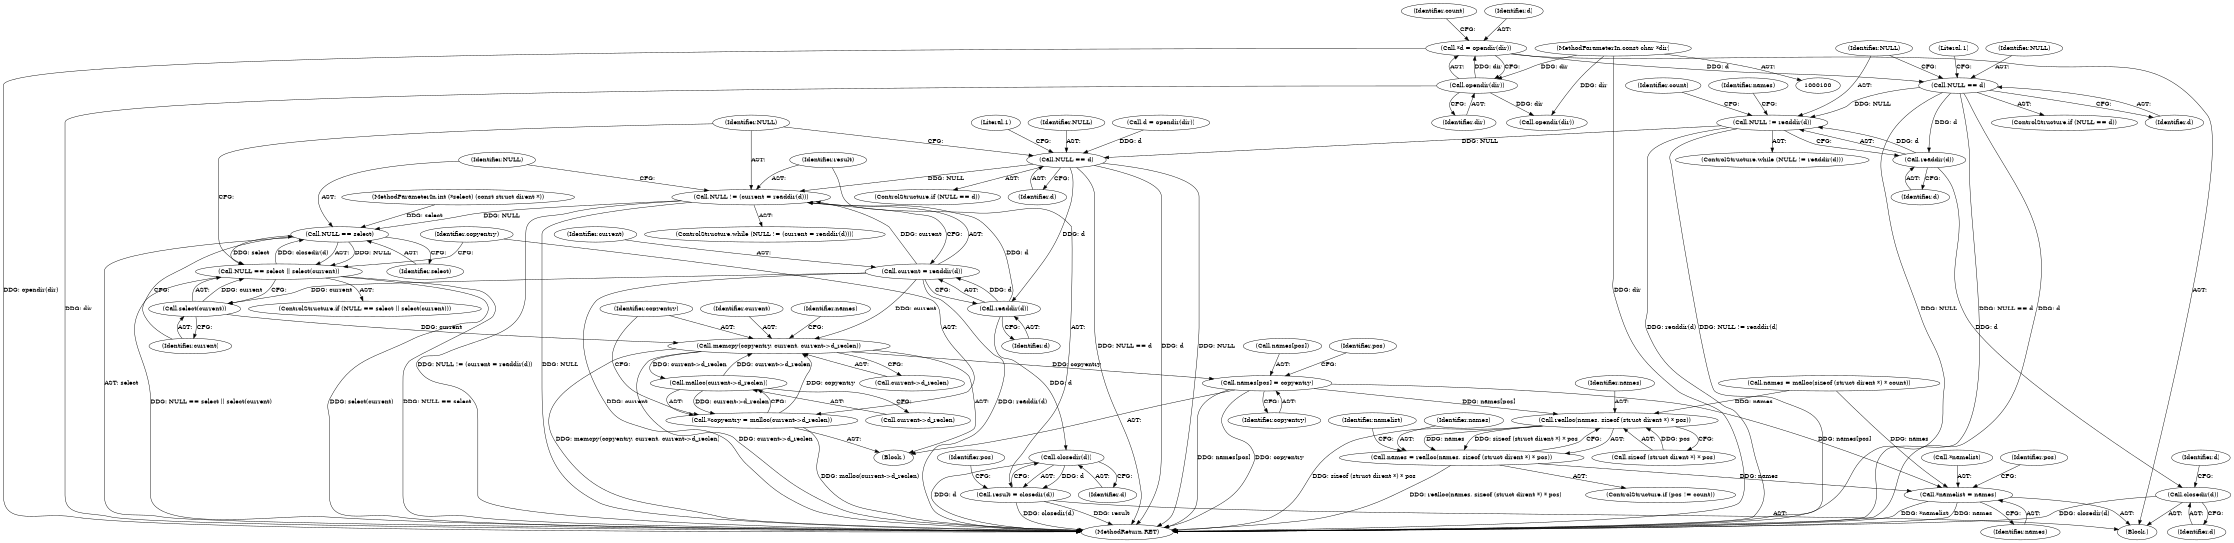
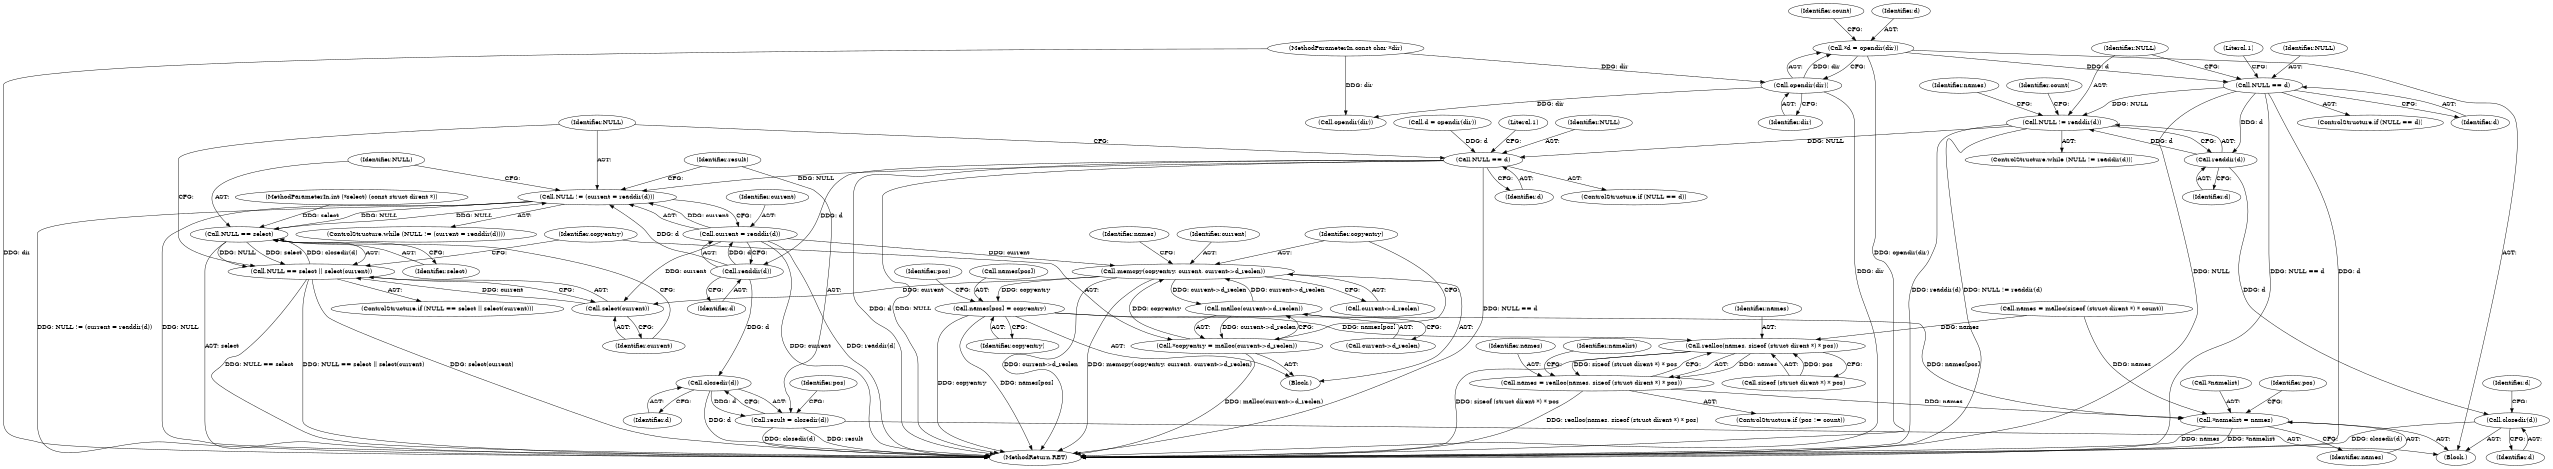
node "1000100": removed
edge "(Identifier,result)" -> "(Call,NULL != (current = readdir(d)))": label "AST: " -> "CFG: "
edge "(Call,NULL == select)" -> "(Call,NULL != (current = readdir(d)))": added, label "DDG: NULL"
edge "(Call,select(current))" -> "(Call,memcpy(copyentry, current, current->d_reclen))": reversed
